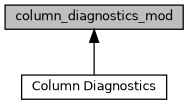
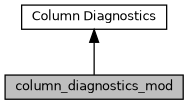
edge "Column Diagnostics" -> "column_diagnostics_mod": reversed
